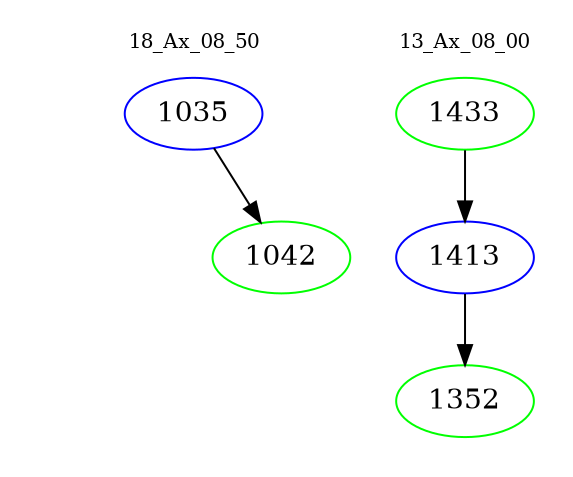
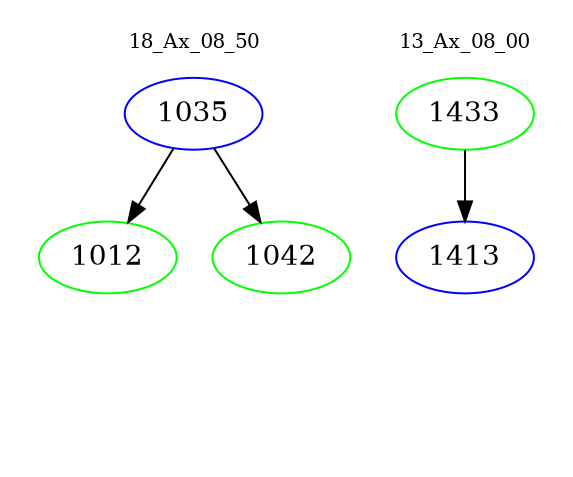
node "1012": added
node "1352": removed
